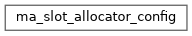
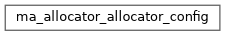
node "ma_slot_allocator_config": label "ma_slot_allocator_config" -> "ma_allocator_allocator_config"
